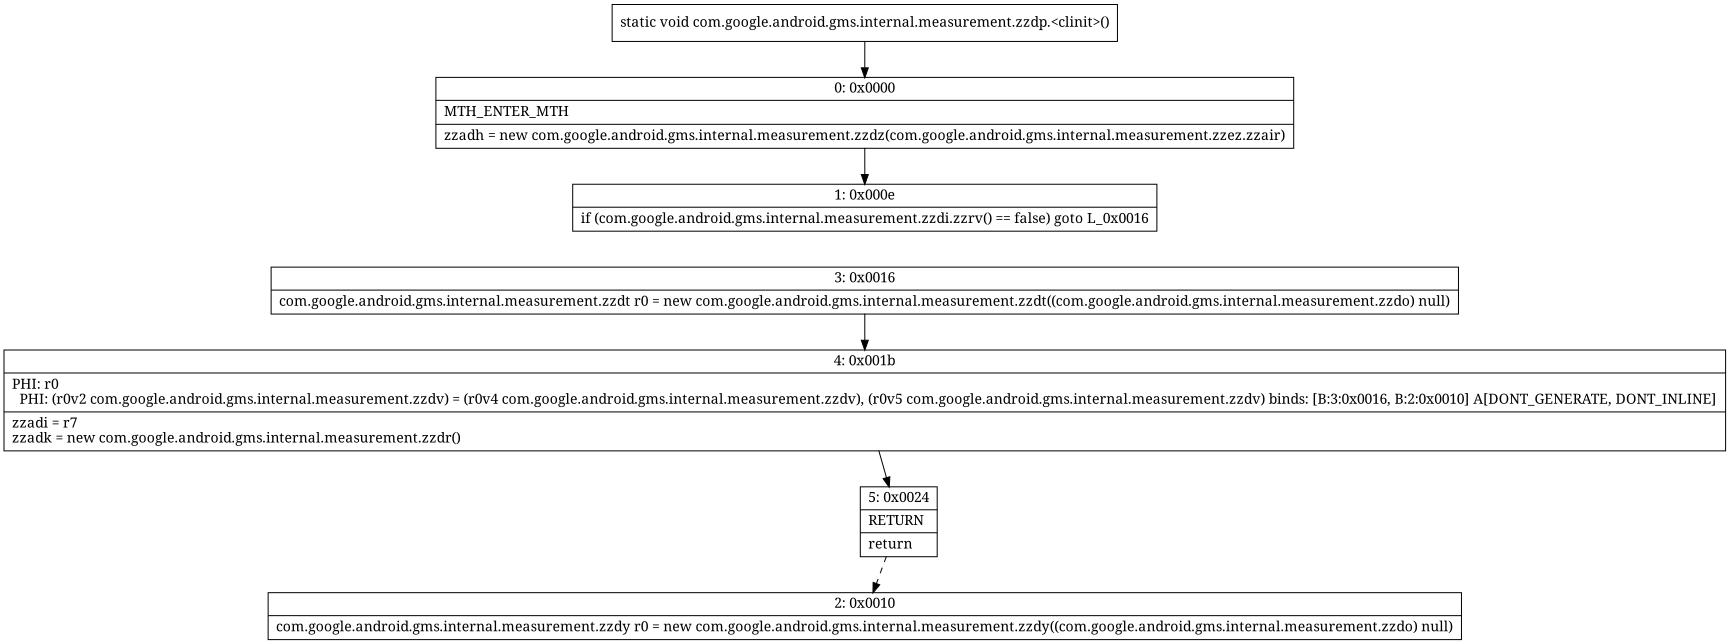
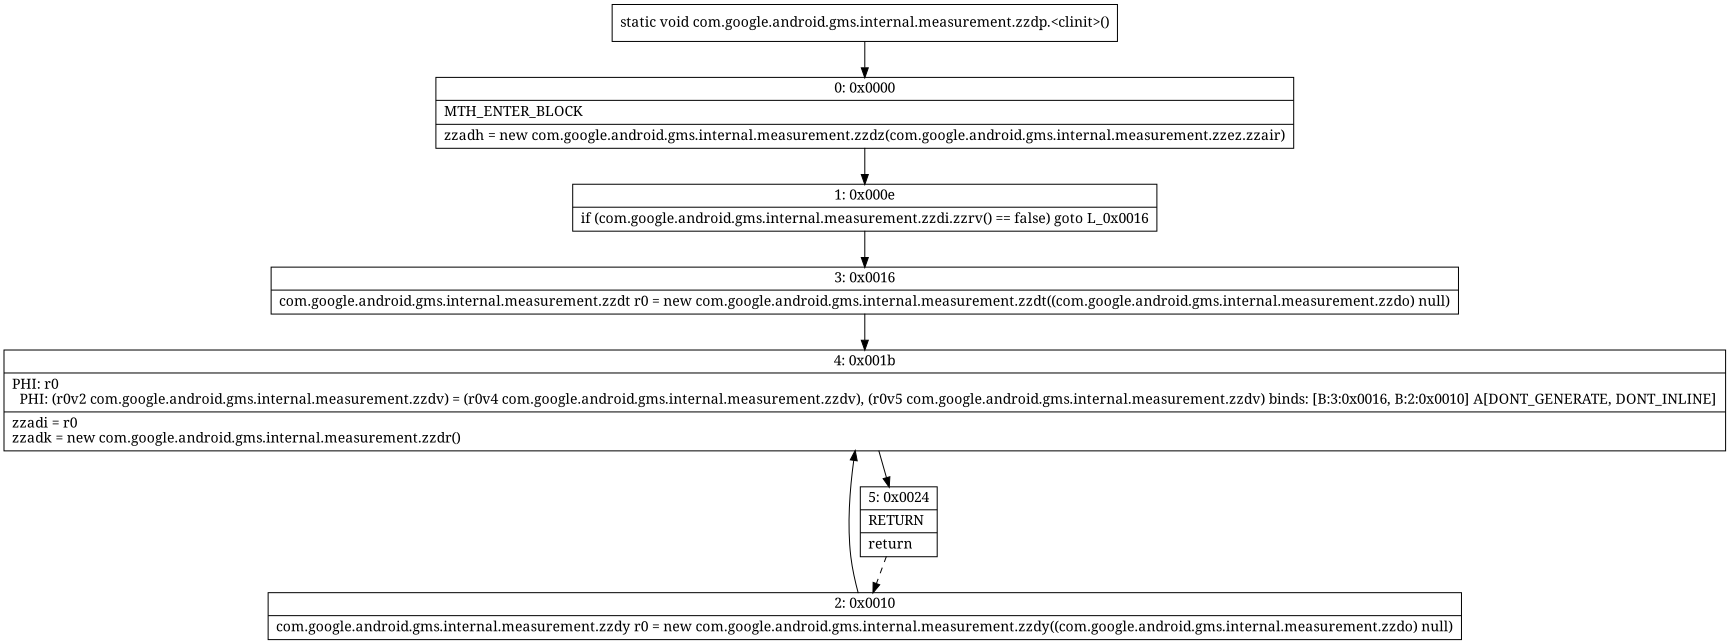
node "0: 0x0000": text "MTH_ENTER_MTH" -> "MTH_ENTER_BLOCK"
edge "1: 0x000e" -> "3: 0x0016": added
node "4: 0x001b": text "zzadi = r7" -> "zzadi = r0"
edge "2: 0x0010" -> "4: 0x001b": added
